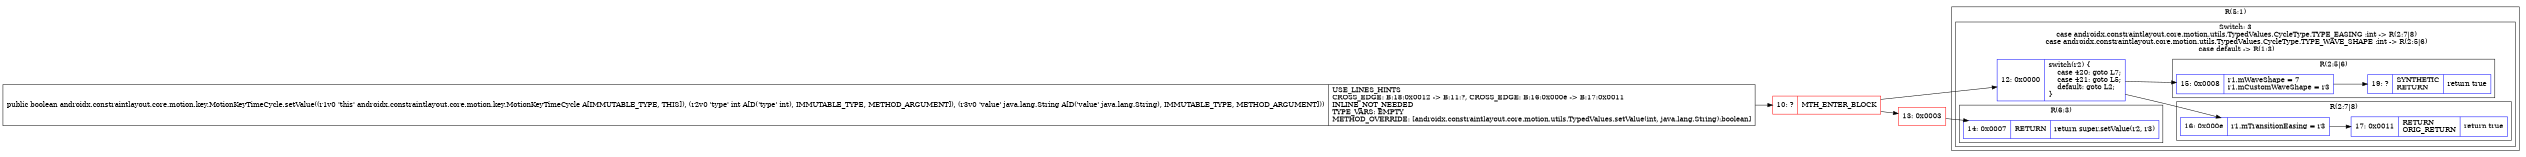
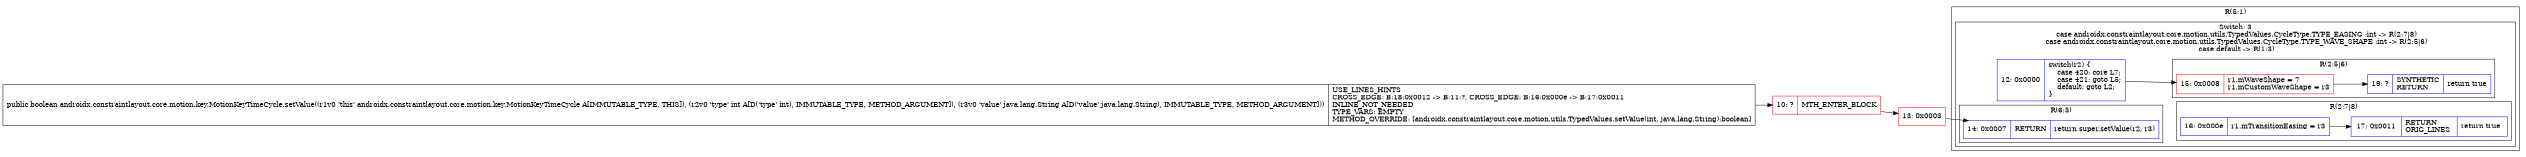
node "12: 0x0000": text "case 420: goto L7;" -> "case 420: core L7;"
node "15: 0x0008": color blue -> red
edge "10: ?" -> "12: 0x0000": removed
edge "12: 0x0000" -> "16: 0x000e": removed
node "17: 0x0011": text "ORIG_RETURN" -> "ORIG_LINES"
